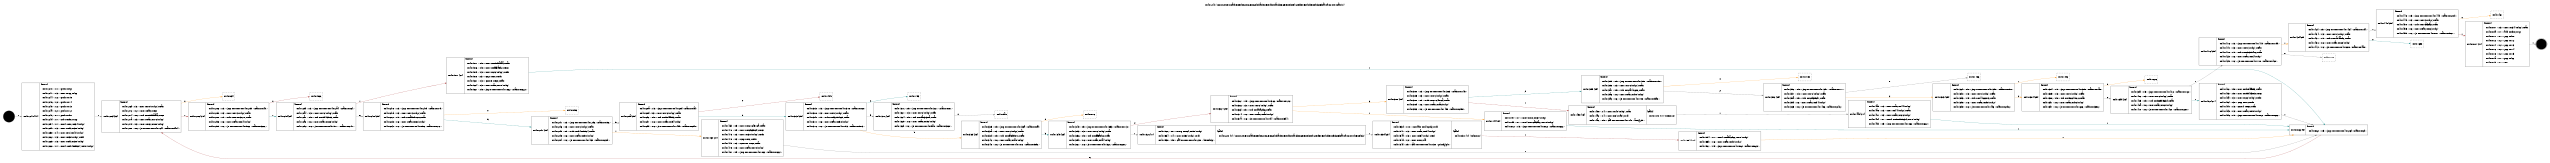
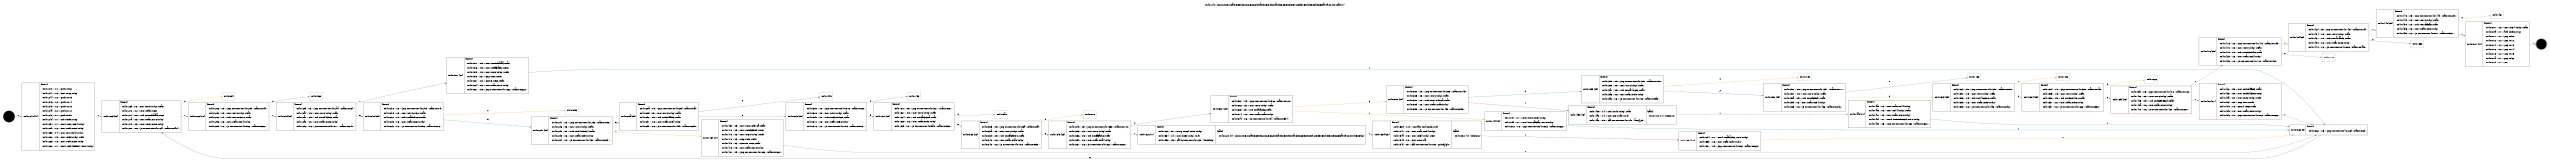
edge "0x401303 [25]" -> "0x401335 [25]": now "0x40131c [25]" -> "0x401335 [25]"
